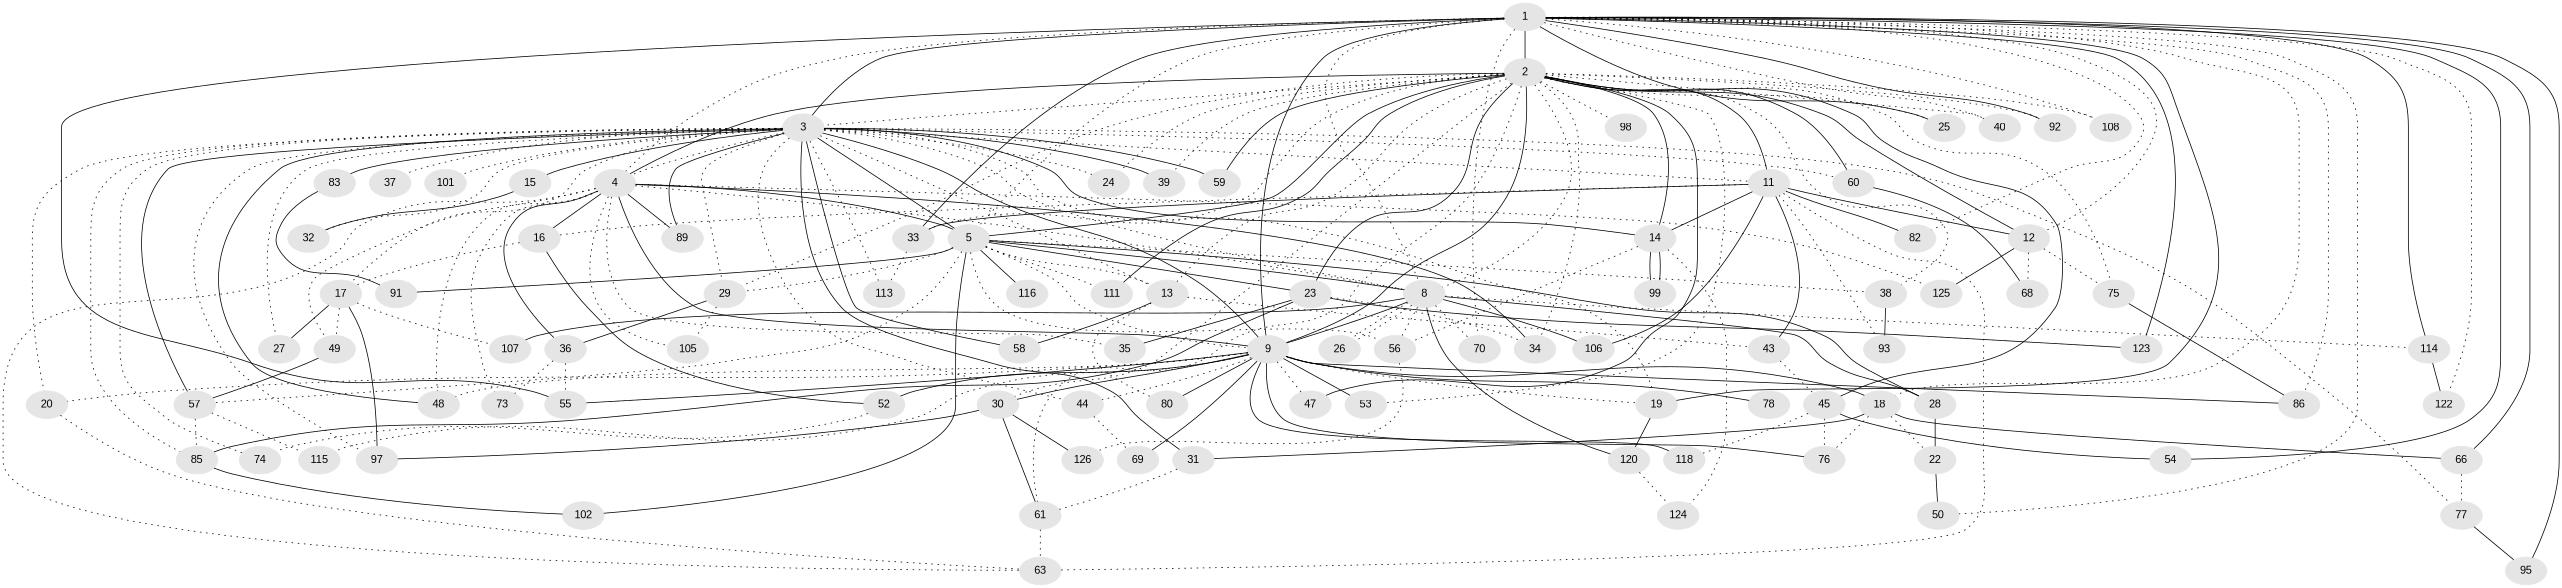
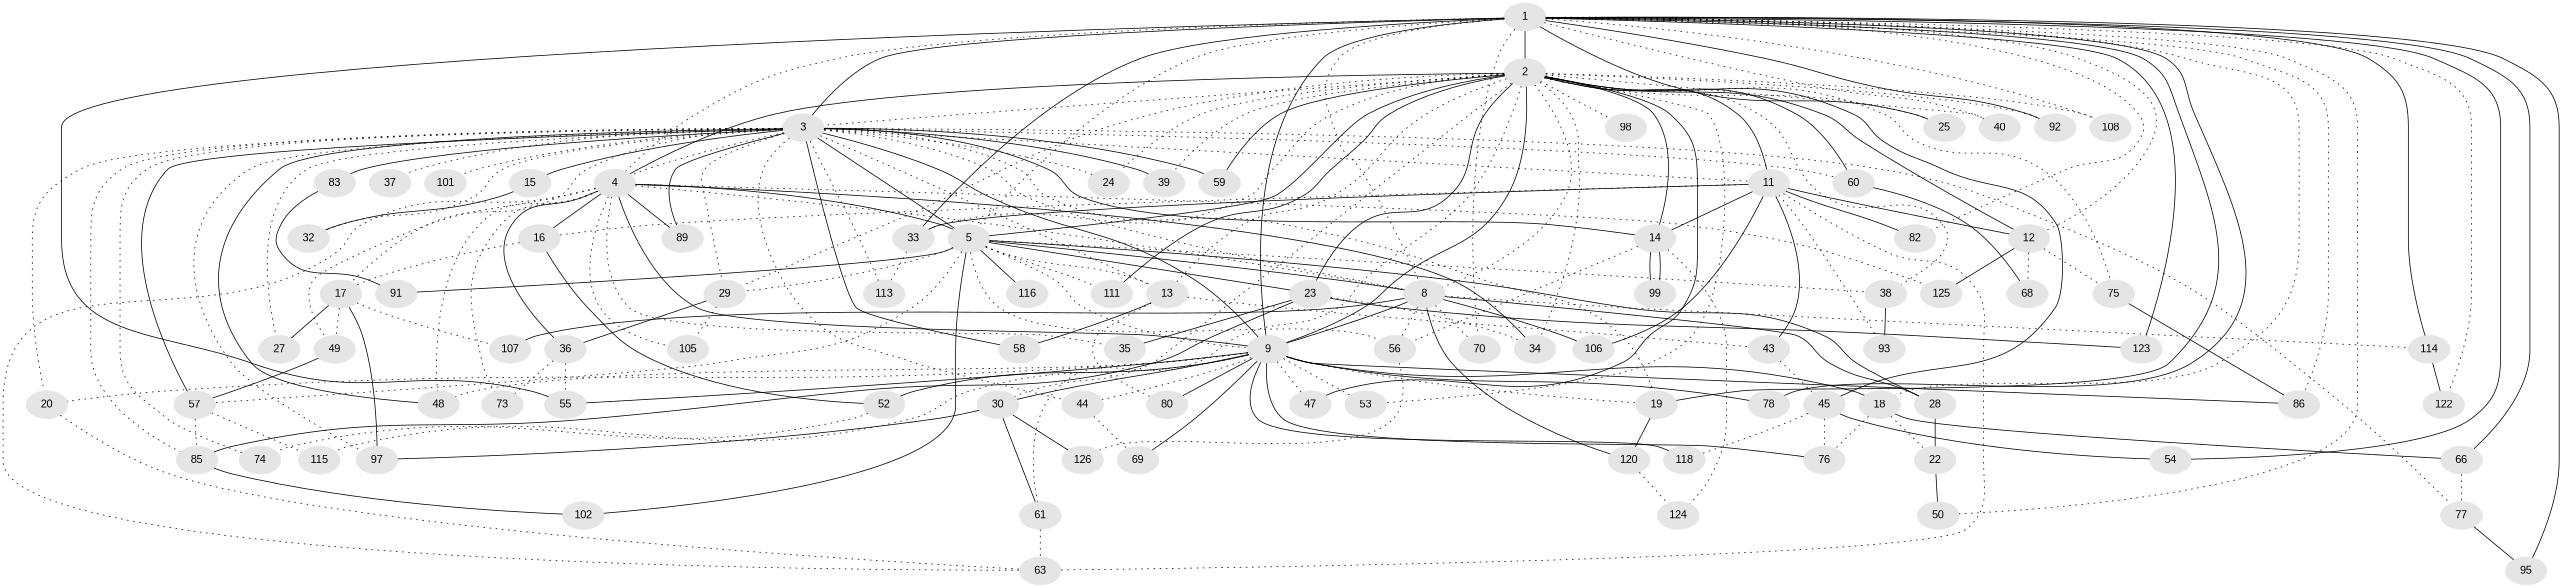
edge "1" -- "78": added
node "26": removed
edge "9" -- "53": style solid -> dotted
node "31": removed
